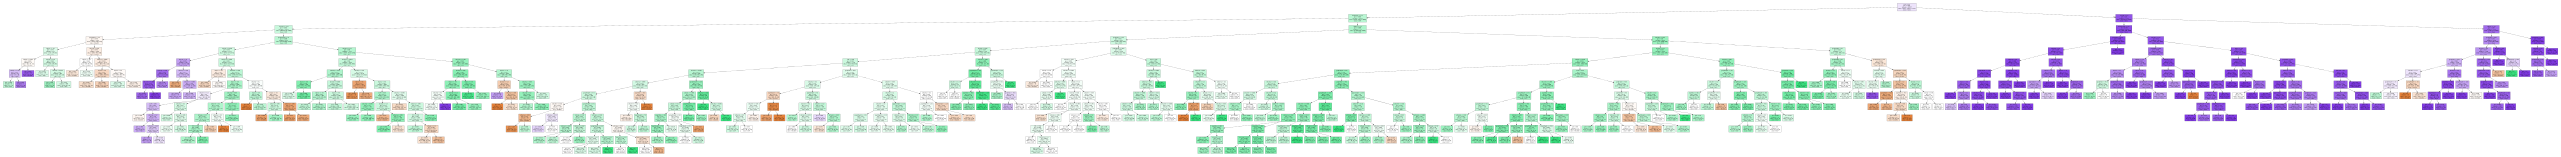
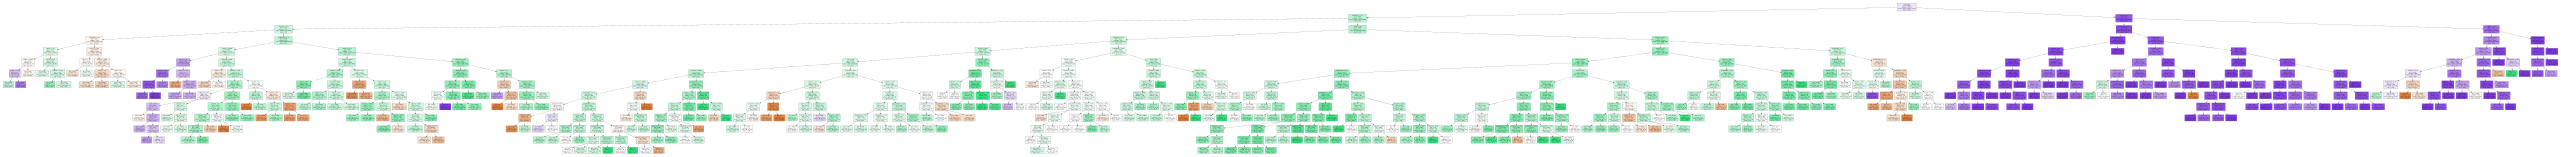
node "gini = 0.584 samples = 60 value = [28, 26, 6] class = DLS/DC": fillcolor #9558e9 -> #fdf8f3
node "gini = 0.496 samples = 294 value = [72, 194, 28] class = DCP": added
node "gini = 0.0 samples = 96 value = [0, 96, 0] class = DCP": fillcolor #bbf6d4 -> #39e581
